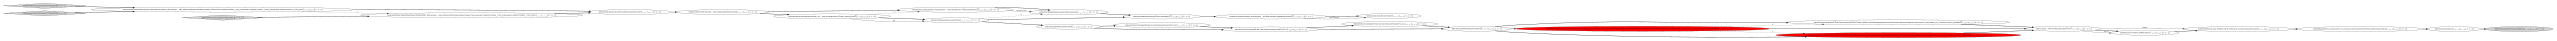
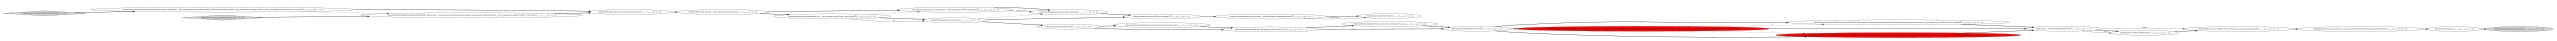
node "testDeclineCallOnCancelBarrierTwoInputs['1', '0', '0']": removed
